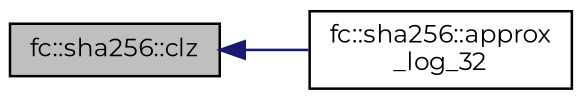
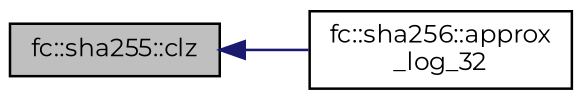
node "fc::sha256::clz": label "fc::sha256::clz" -> "fc::sha255::clz"
